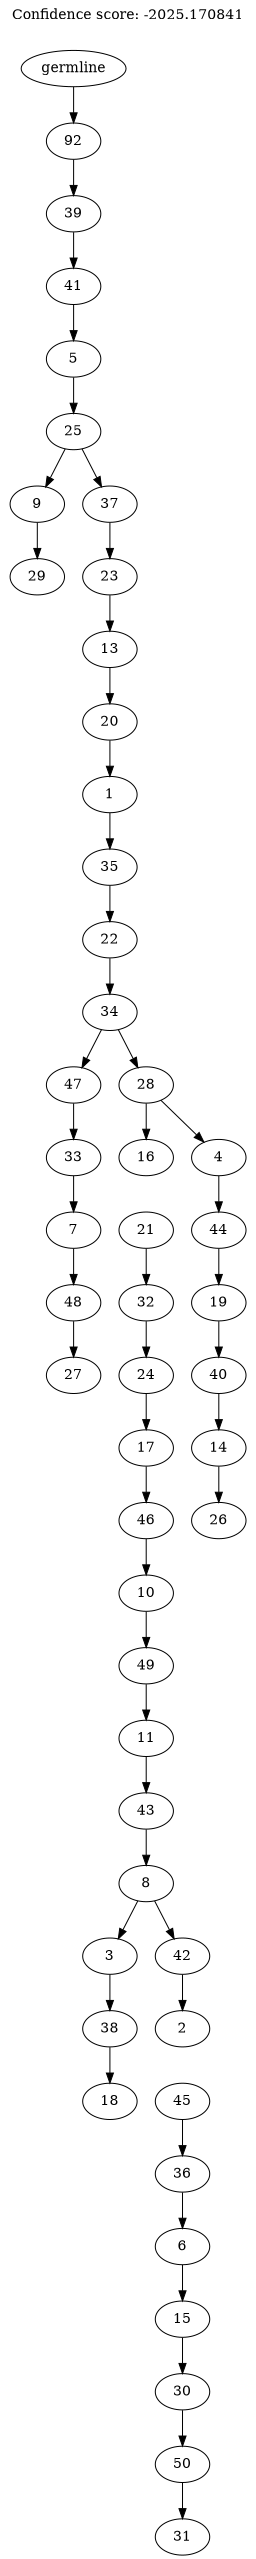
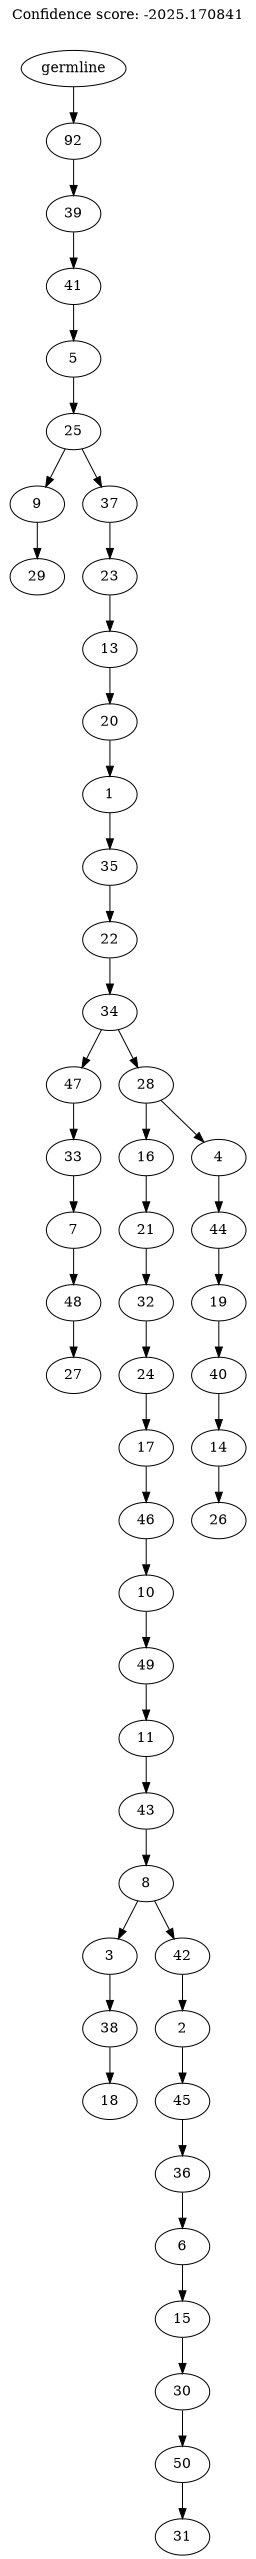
edge "16" -> "21": added
edge "2" -> "45": added
